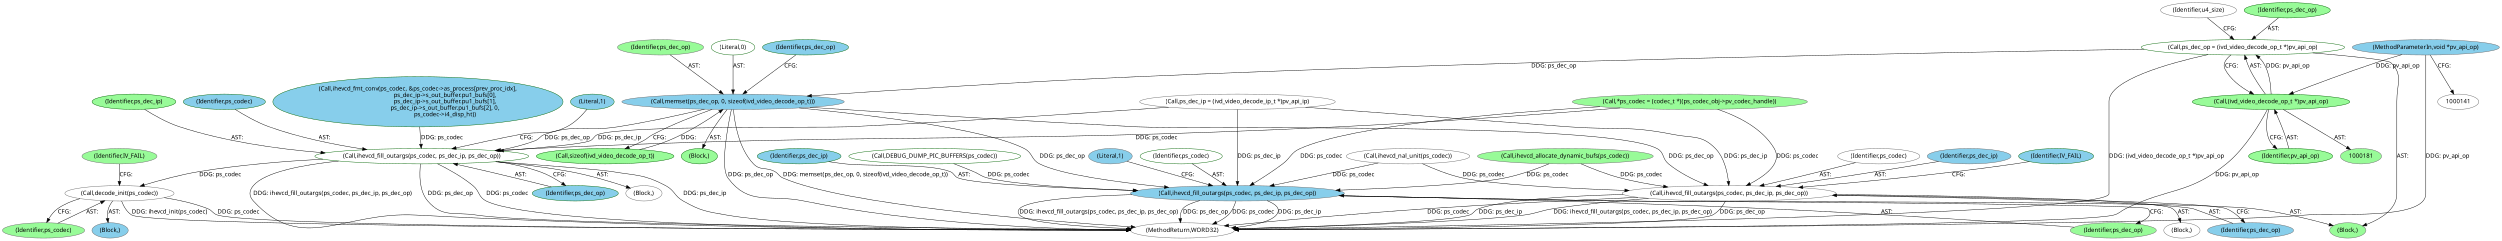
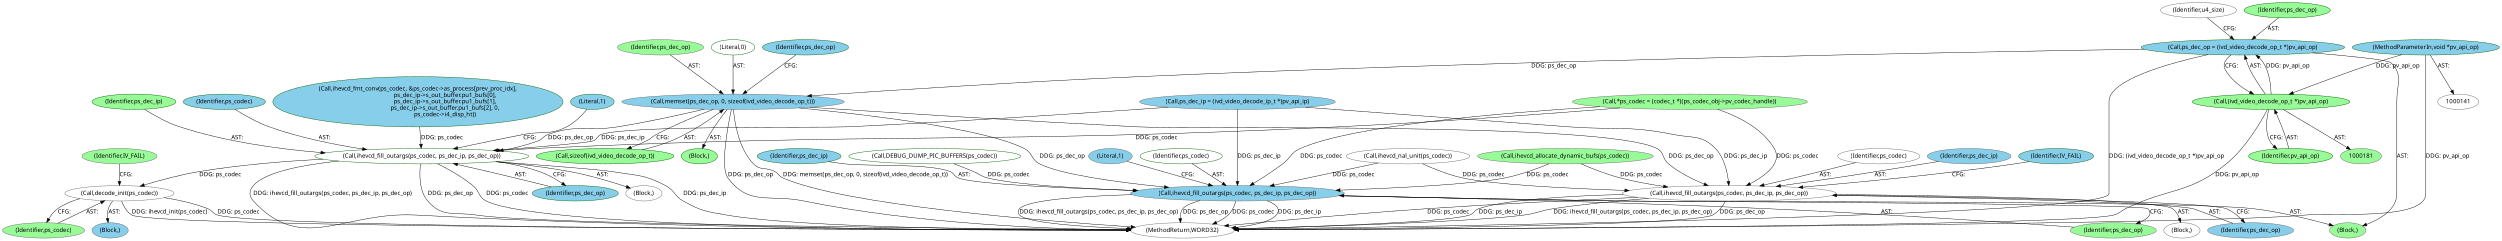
node "(Call,ps_dec_op = (ivd_video_decode_op_t *)pv_api_op)": fillcolor white -> skyblue
node "(MethodParameterIn,void *pv_api_op)": color gray40 -> darkgreen
edge "(MethodParameterIn,void *pv_api_op)" -> "1000141": label "CFG: " -> "AST: "
node "(Call,ps_dec_ip = (ivd_video_decode_ip_t *)pv_api_ip)": fillcolor white -> skyblue
edge "(Call,sizeof(ivd_video_decode_op_t))" -> "(Call,memset(ps_dec_op, 0, sizeof(ivd_video_decode_op_t)))": label "DDG: " -> "AST: "
